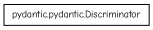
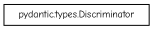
node "pydantic.pydantic.Discriminator": label "pydantic.pydantic.Discriminator" -> "pydantic.types.Discriminator"
